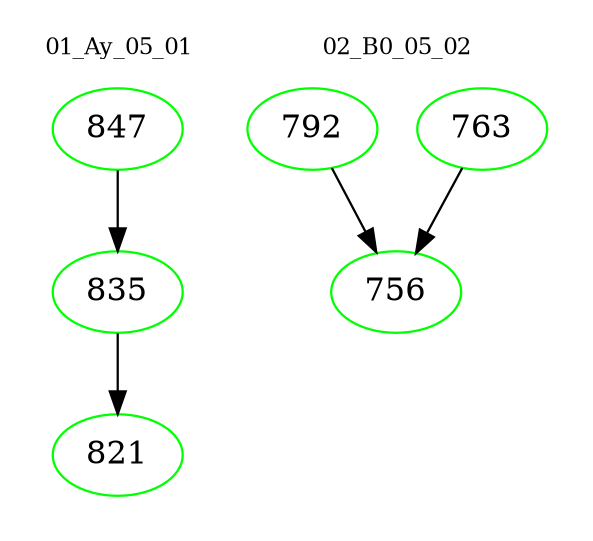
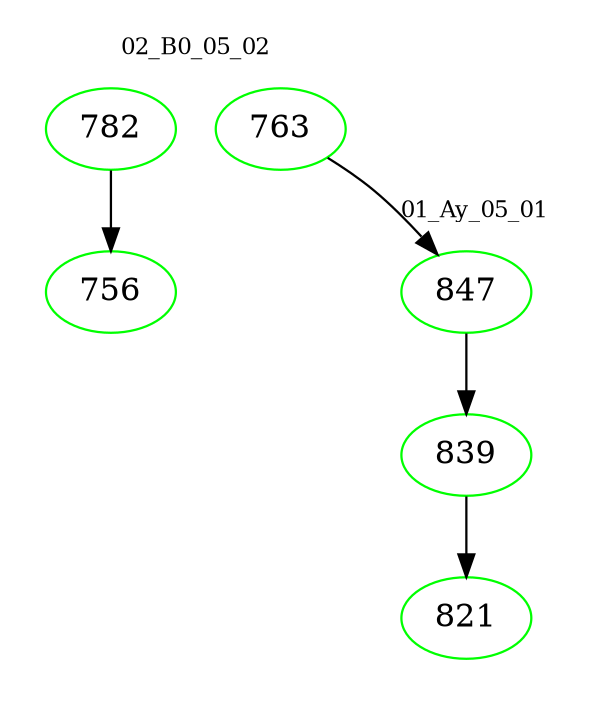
node "792": label "792" -> "782"
edge "763" -> "756": now "763" -> "847"
node "835": label "835" -> "839"
